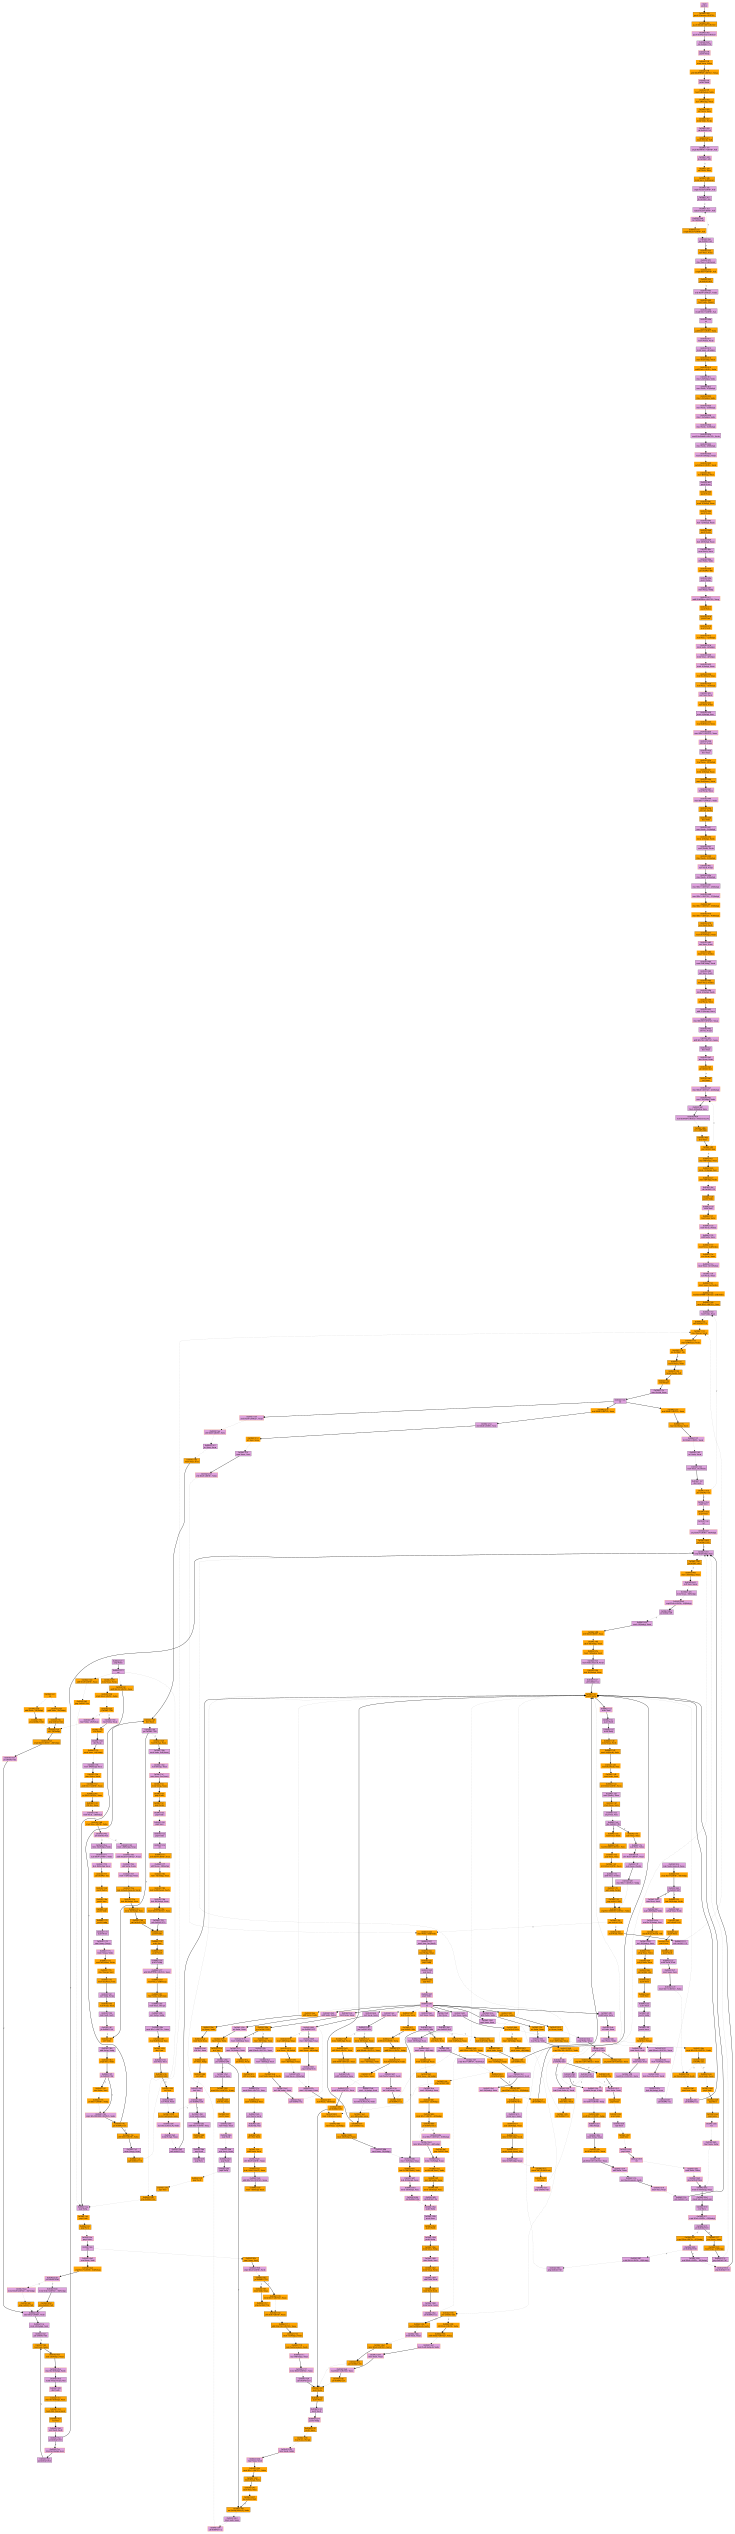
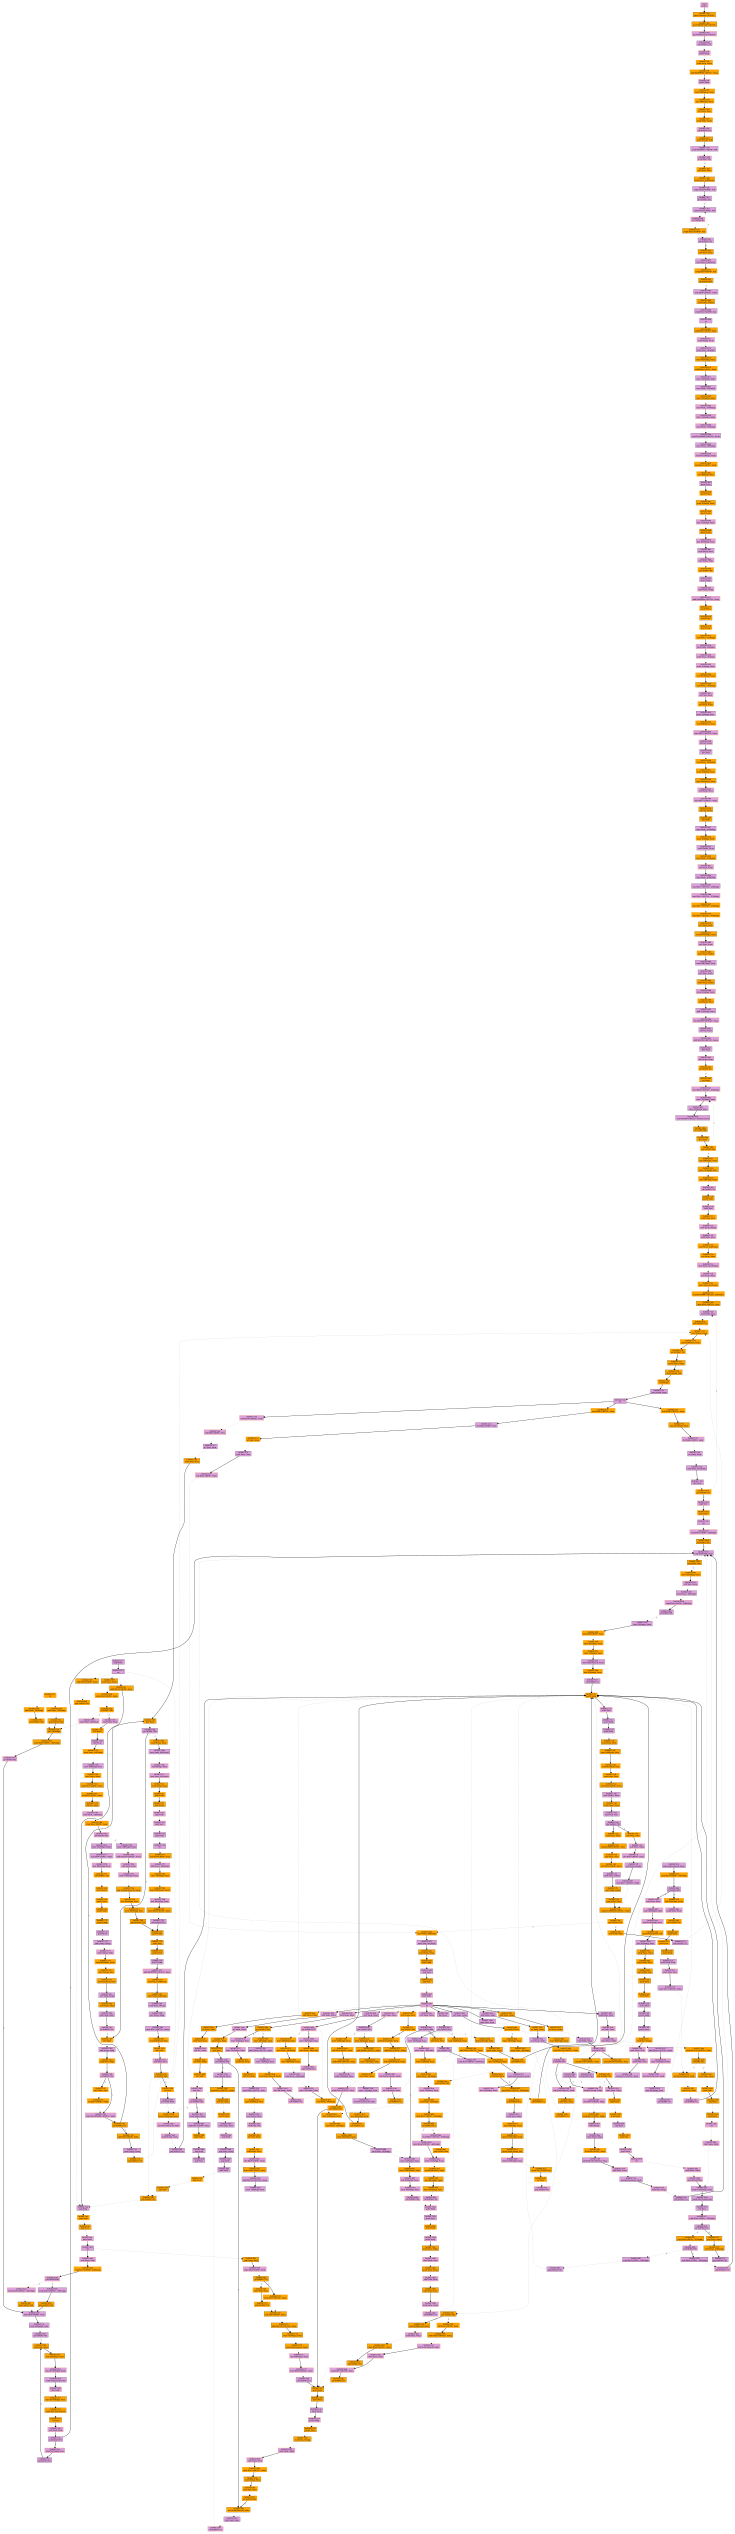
node "0x00421539 movl -16(%ebp), %edx": fillcolor orange -> plum
